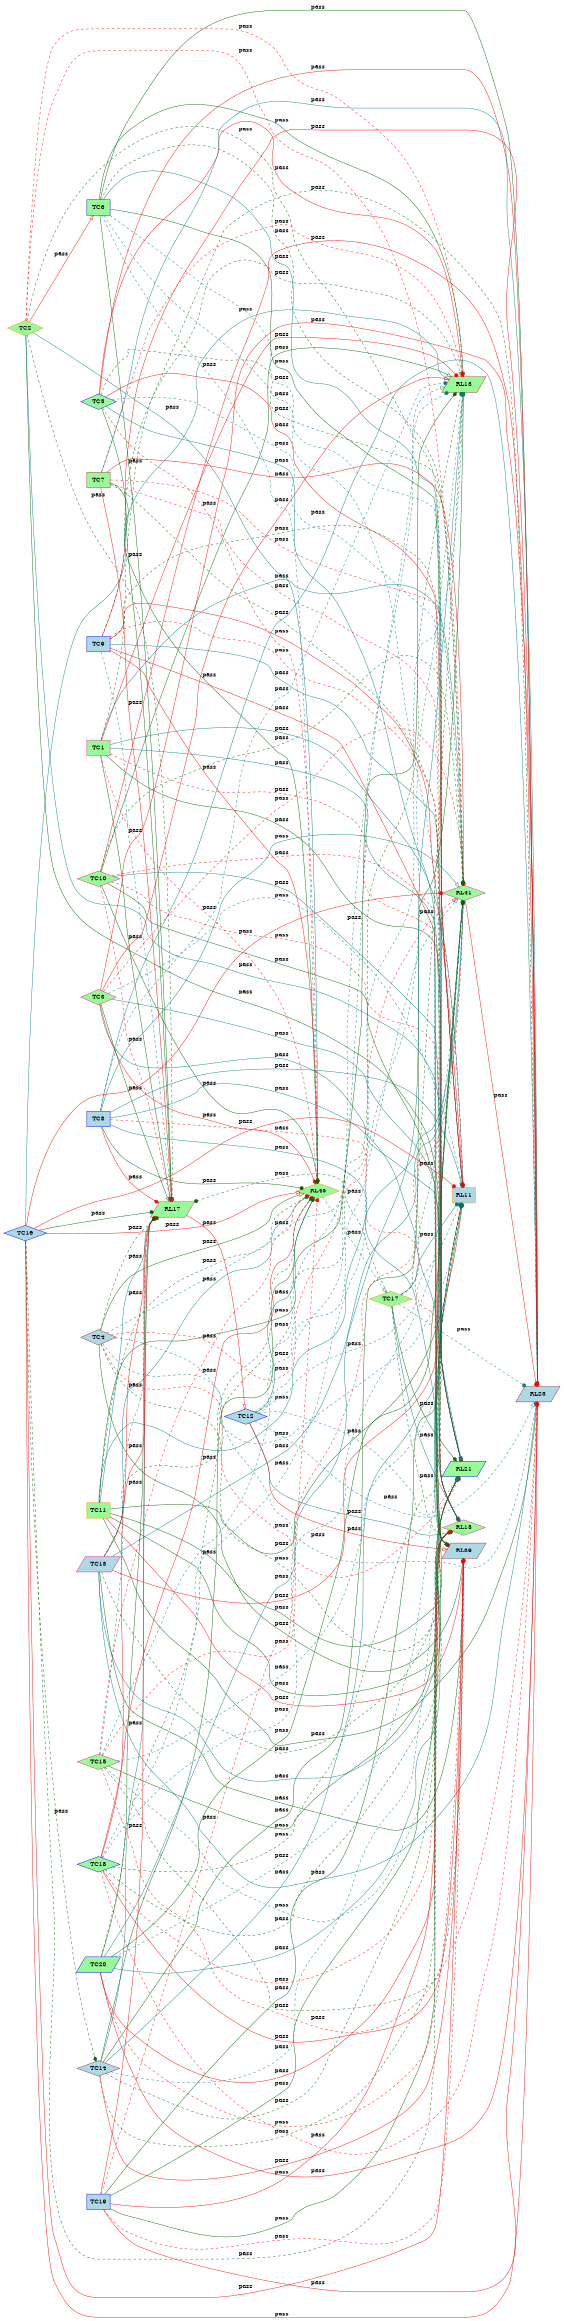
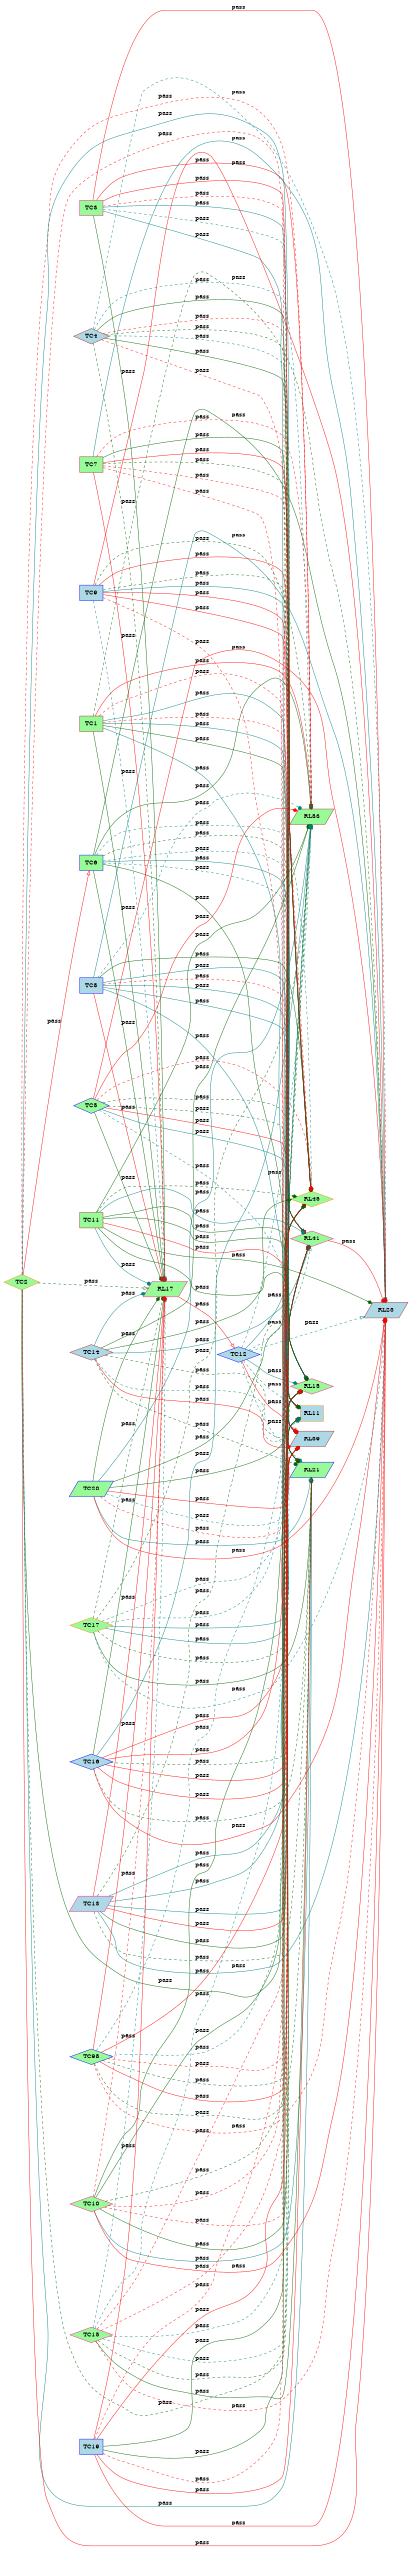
node "RL13": label "RL13" -> "RL53"
node "TC1": color deeppink -> brown
node "TC3": shape diamond -> box
edge "TC5" -> "RL15": added, label "pass"
edge "RL45" -> "TC17": reversed
node "TC11": color darkorange -> brown
edge "TC20" -> "RL45": style dashed -> solid
edge "TC19" -> "RL41": color darkgreen -> red
edge "TC16" -> "TC14": now "TC16" -> "RL21"
node "TC18": label "TC18" -> "TC98"
edge "TC2" -> "RL23": added, label "pass"
